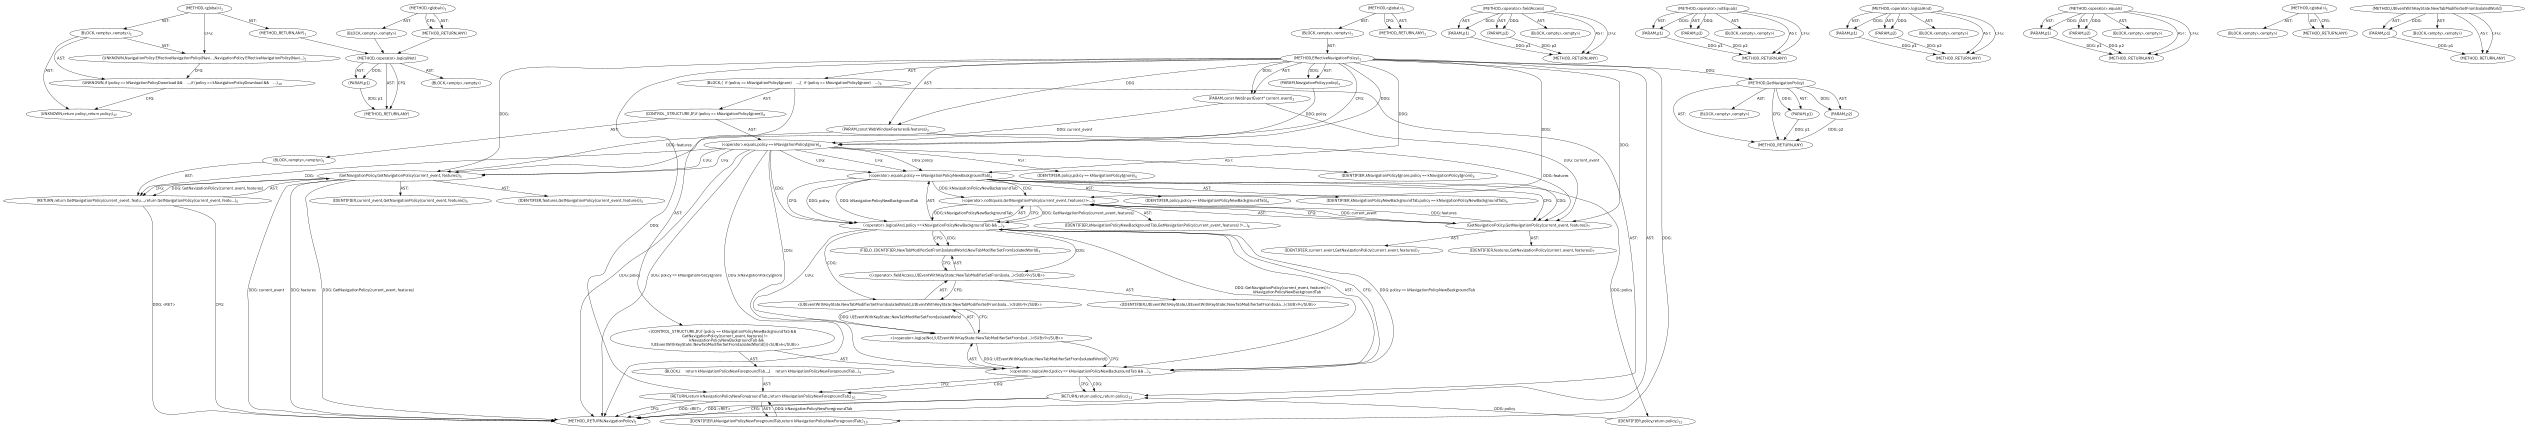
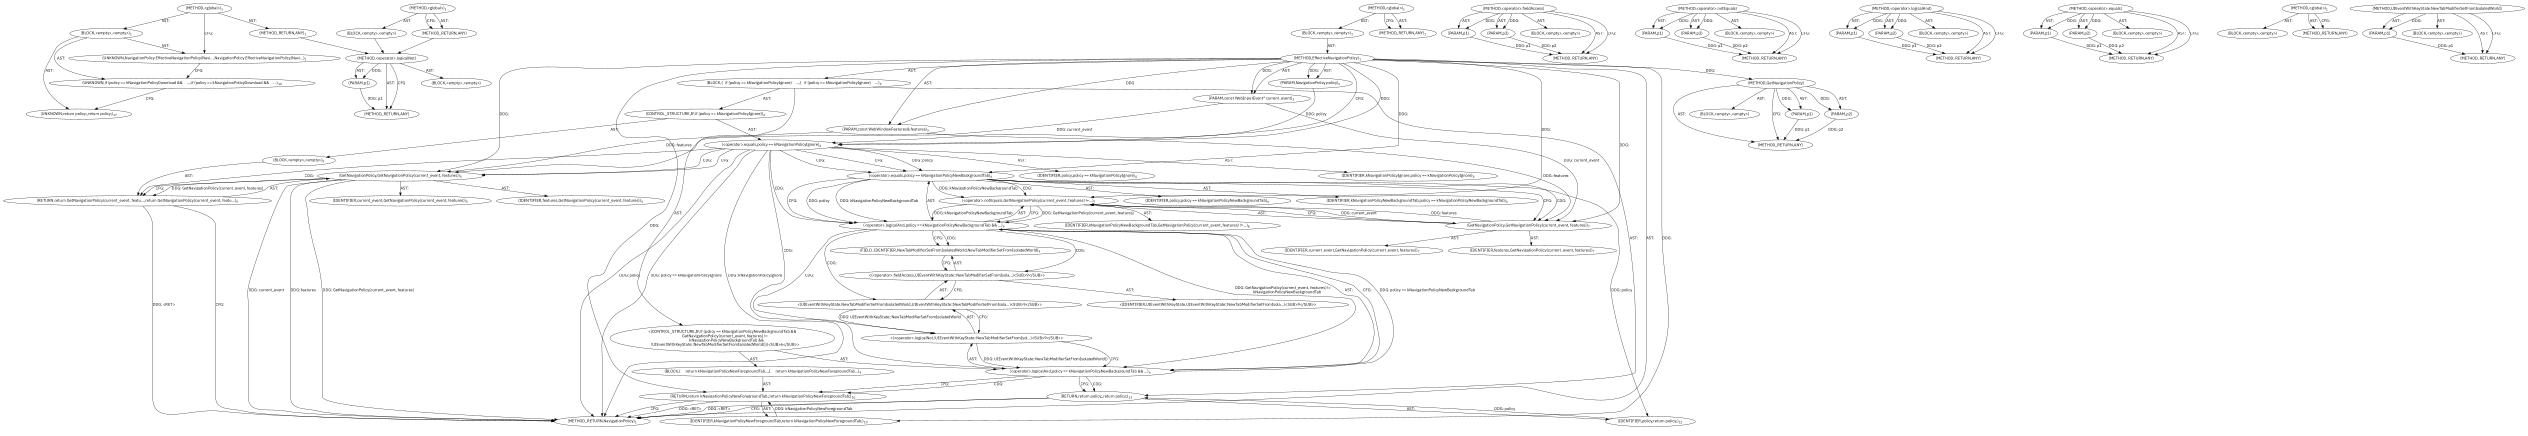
edge "(RETURN,return policy;,return policy;)" -> "(IDENTIFIER,policy,return policy;)": added, label "AST:"
